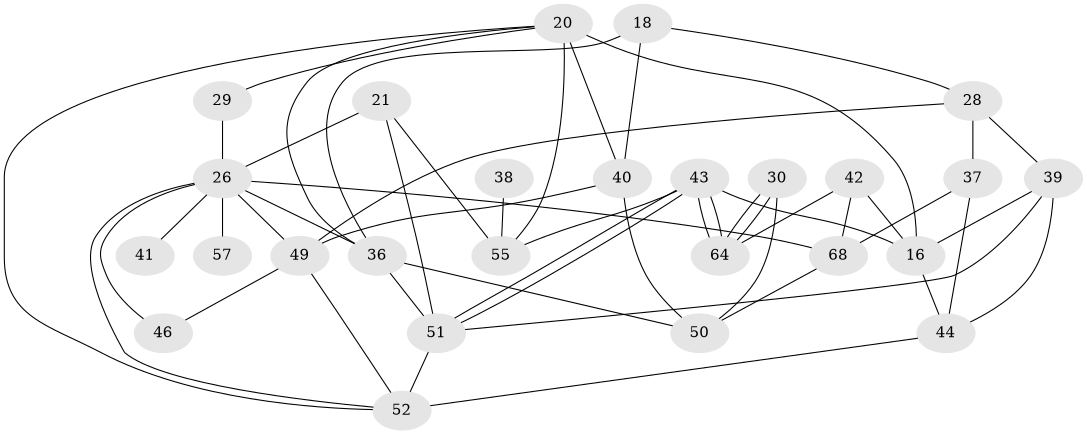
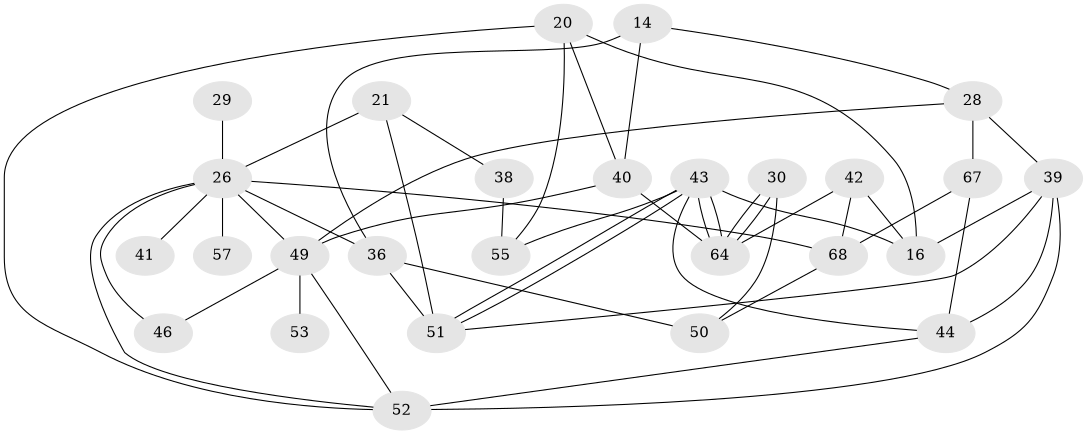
node "18": label "18" -> "14"
edge "20" -- "29": removed
edge "20" -- "36": removed
edge "21" -- "55": now "21" -- "38"
node "37": label "37" -> "67"
edge "40" -- "50": now "40" -- "64"
edge "16" -- "44": now "43" -- "44"
node "53": added
edge "51" -- "52": now "39" -- "52"
